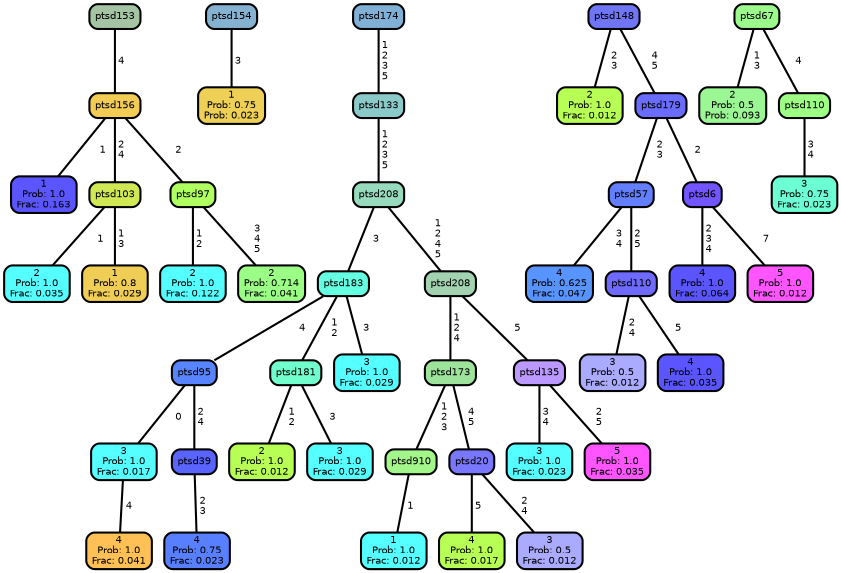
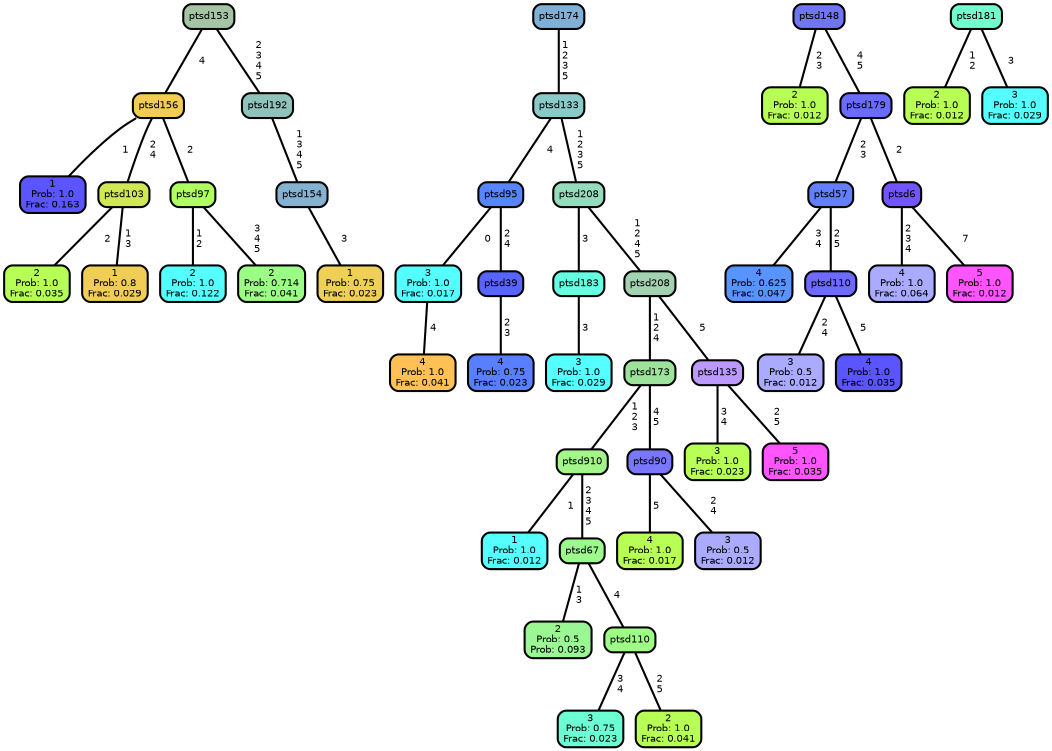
node "1 Prob: 0.75 Prob: 0.023": label "1 Prob: 0.75 Prob: 0.023" -> "1 Prob: 0.75 Frac: 0.023"
node "ptsd192": added
edge "ptsd103" -- "2 Prob: 1.0 Frac: 0.035": label " 1" -> " 2"
node "2 Prob: 1.0 Frac: 0.035": fillcolor #55ffff -> #b8ff55
node "4 Prob: 1.0 Frac: 0.064": fillcolor #5a55ff -> #aaaaff
edge "ptsd183" -- "ptsd95": now "ptsd133" -- "ptsd95"
edge "ptsd183" -- "ptsd181": removed, label "1 2"
node "ptsd20": label "ptsd20" -> "ptsd90"
node "3 Prob: 1.0 Frac: 0.023": fillcolor #55ffff -> #b8ff55
edge "ptsd910" -- "ptsd67": added, label "2 3 4 5"
node "2 Prob: 1.0 Frac: 0.041": added
